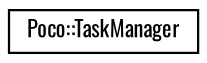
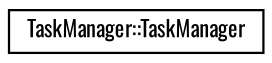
node "Poco::TaskManager": label "Poco::TaskManager" -> "TaskManager::TaskManager"
